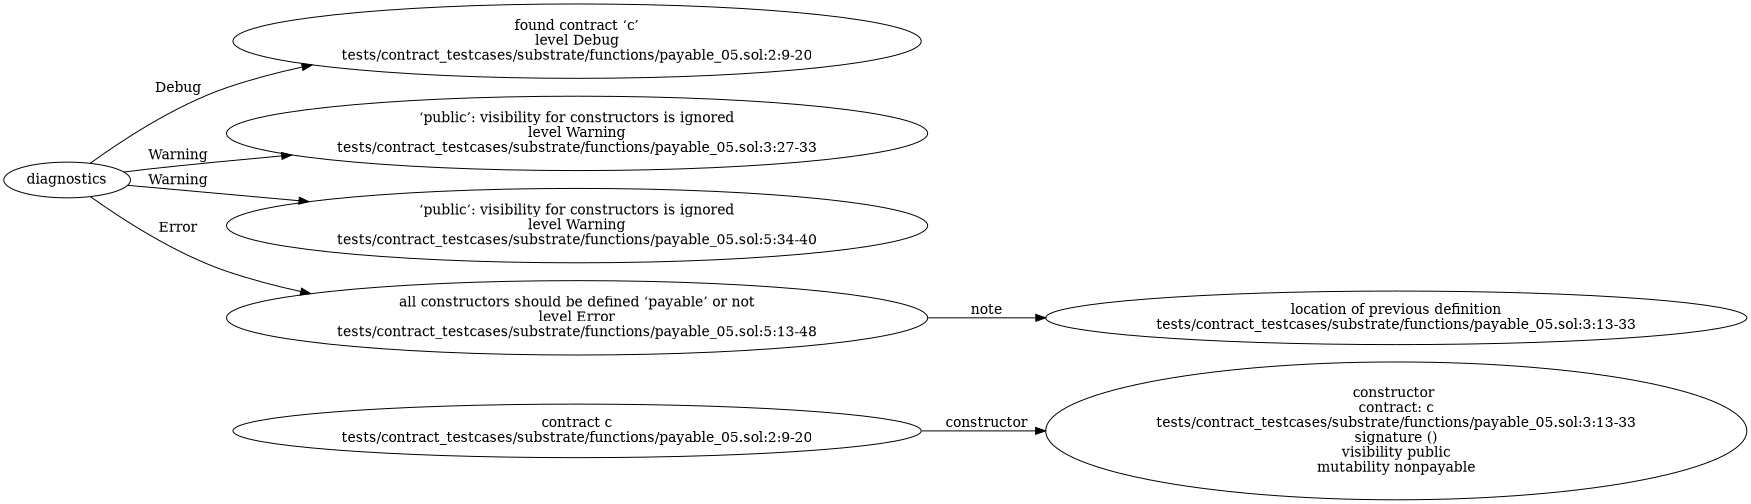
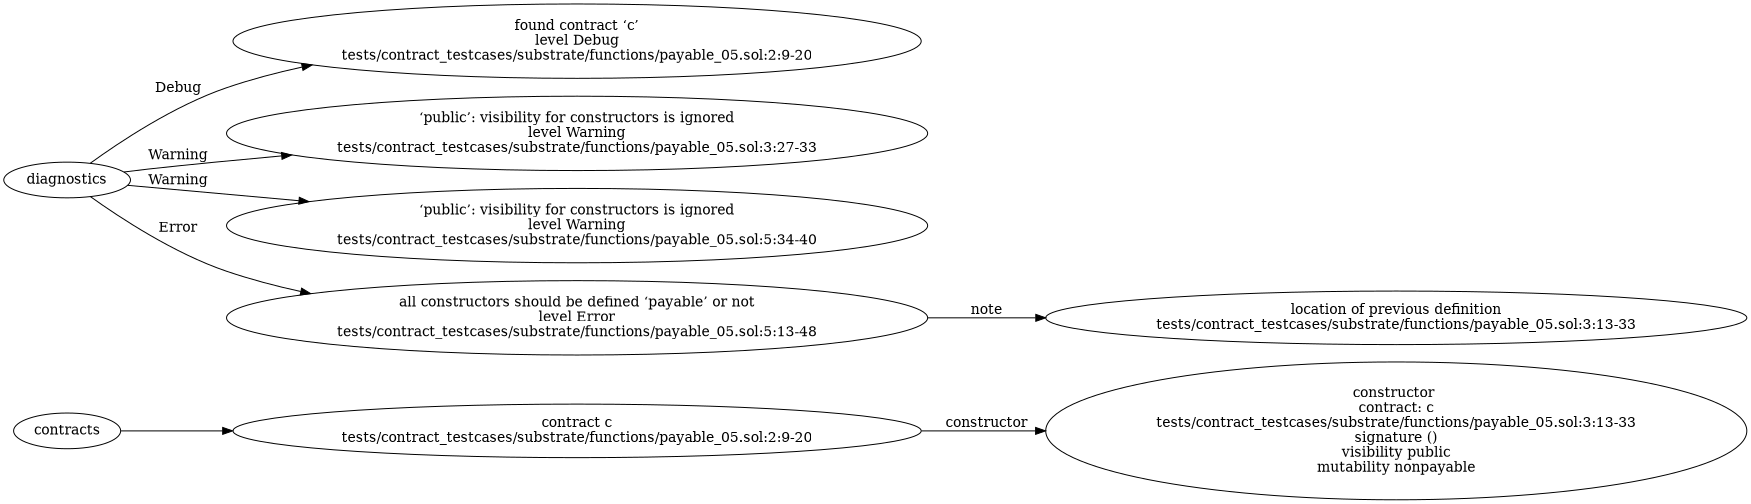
node "contracts": added
